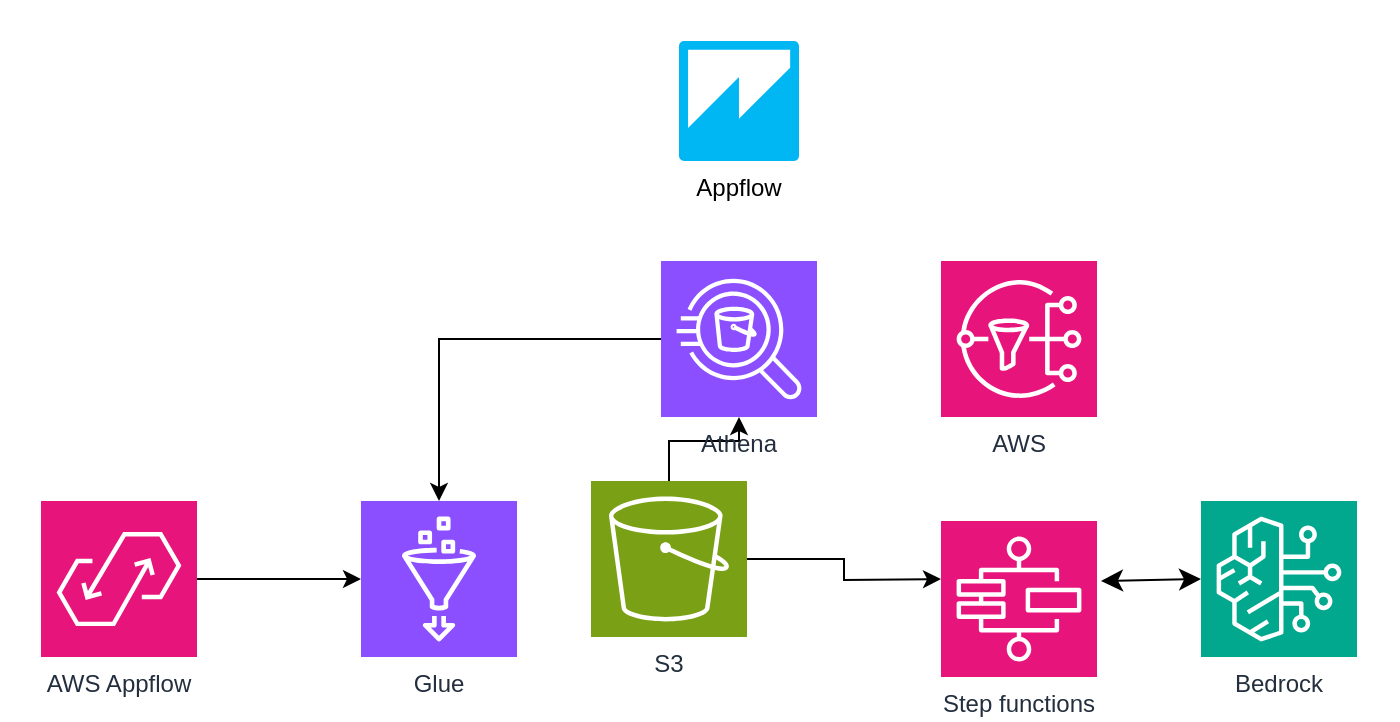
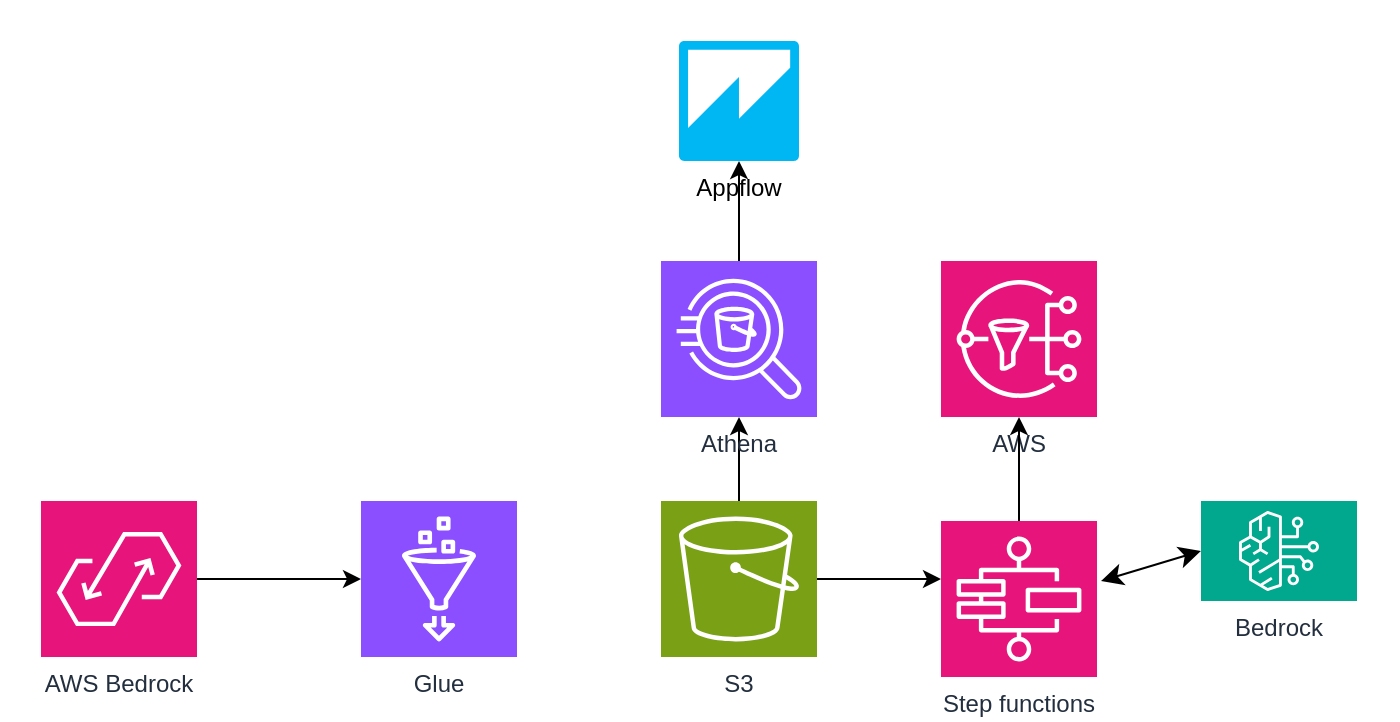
edge "Athena" -> "Glue": now "Athena" -> "Appflow"
edge "Step functions" -> "AWS": added
node "S3": moved (669, 559) -> (739, 579)
node "Bedrock": size 156x156 -> 156x100
node "AWS Appflow": label "AWS Appflow" -> "AWS Bedrock"
